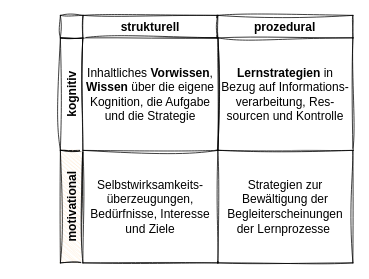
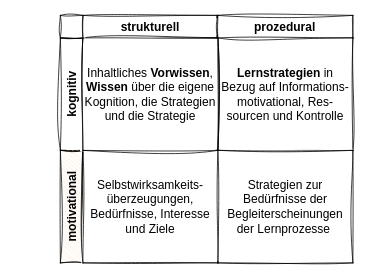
node "Inhaltliches Vorwissen, Wissen über die eigene Kognition, die Aufgabe und die Strategie": label "Inhaltliches Vorwissen, Wissen über die eigene Kognition, die Aufgabe und die Strategie" -> "Inhaltliches Vorwissen, Wissen über die eigene Kognition, die Strategien und die Strategie"
node "Lernstrategien in Bezug auf Informations-verarbeitung, Res-sourcen und Kontrolle": label "Lernstrategien in Bezug auf Informations-verarbeitung, Res-sourcen und Kontrolle" -> "Lernstrategien in Bezug auf Informations-motivational, Res-sourcen und Kontrolle"
node "Strategien zur Bewältigung der Begleiterscheinungen der Lernprozesse": label "Strategien zur Bewältigung der Begleiterscheinungen der Lernprozesse" -> "Strategien zur Bedürfnisse der Begleiterscheinungen der Lernprozesse"
